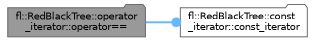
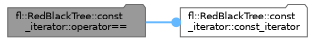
node "fl::RedBlackTree::operator _iterator::operator==": label "fl::RedBlackTree::operator _iterator::operator==" -> "fl::RedBlackTree::const _iterator::operator=="
